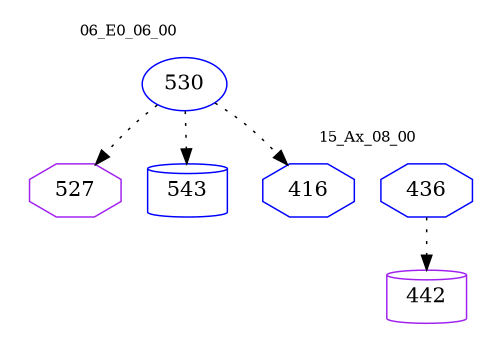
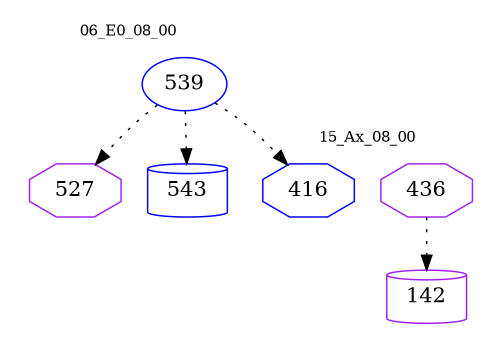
cluster "06_E0_06_00": label "06_E0_06_00" -> "06_E0_08_00"
node "530": label "530" -> "539"
node "436": color blue -> purple
node "442": label "442" -> "142"
